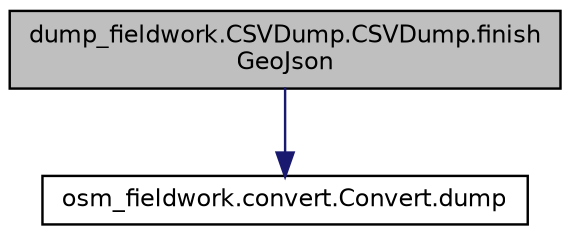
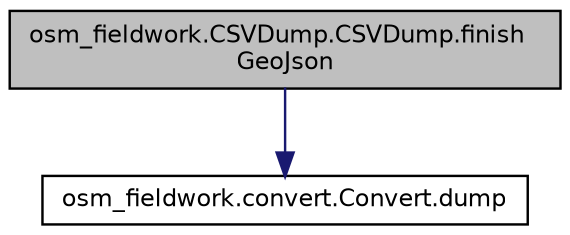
node "dump_fieldwork.CSVDump.CSVDump.finish GeoJson": label "dump_fieldwork.CSVDump.CSVDump.finish GeoJson" -> "osm_fieldwork.CSVDump.CSVDump.finish GeoJson"
